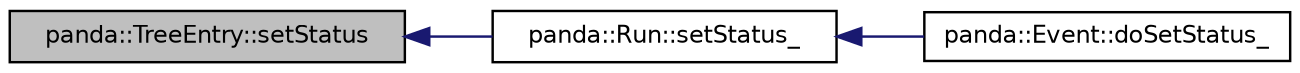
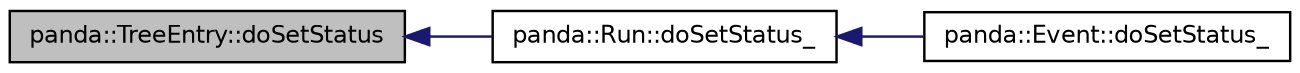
node "panda::TreeEntry::setStatus": label "panda::TreeEntry::setStatus" -> "panda::TreeEntry::doSetStatus"
node "panda::Run::setStatus_": label "panda::Run::setStatus_" -> "panda::Run::doSetStatus_"
